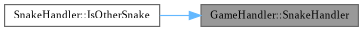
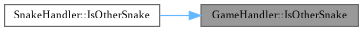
node "GameHandler::SnakeHandler": label "GameHandler::SnakeHandler" -> "GameHandler::IsOtherSnake"
